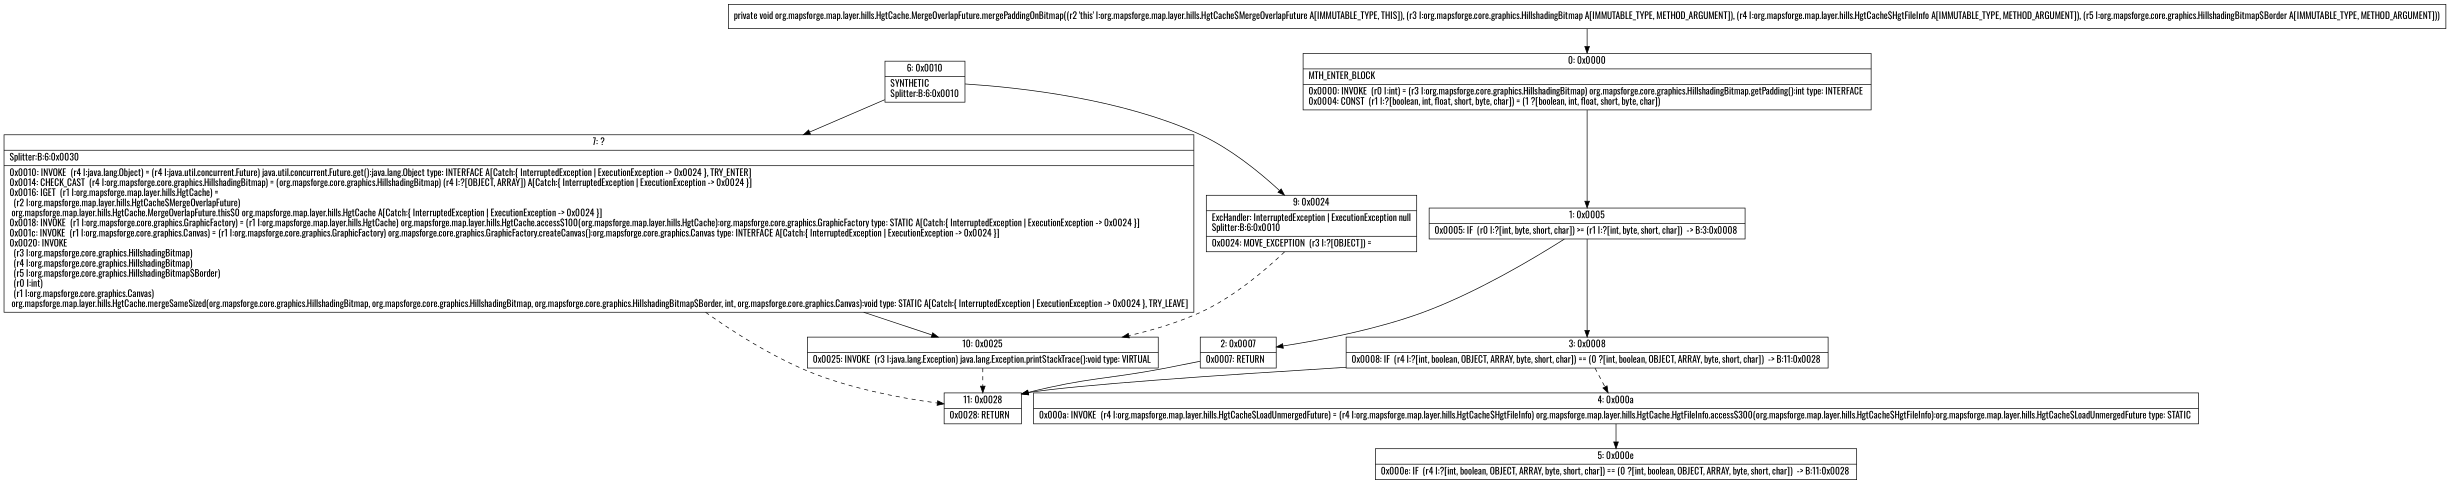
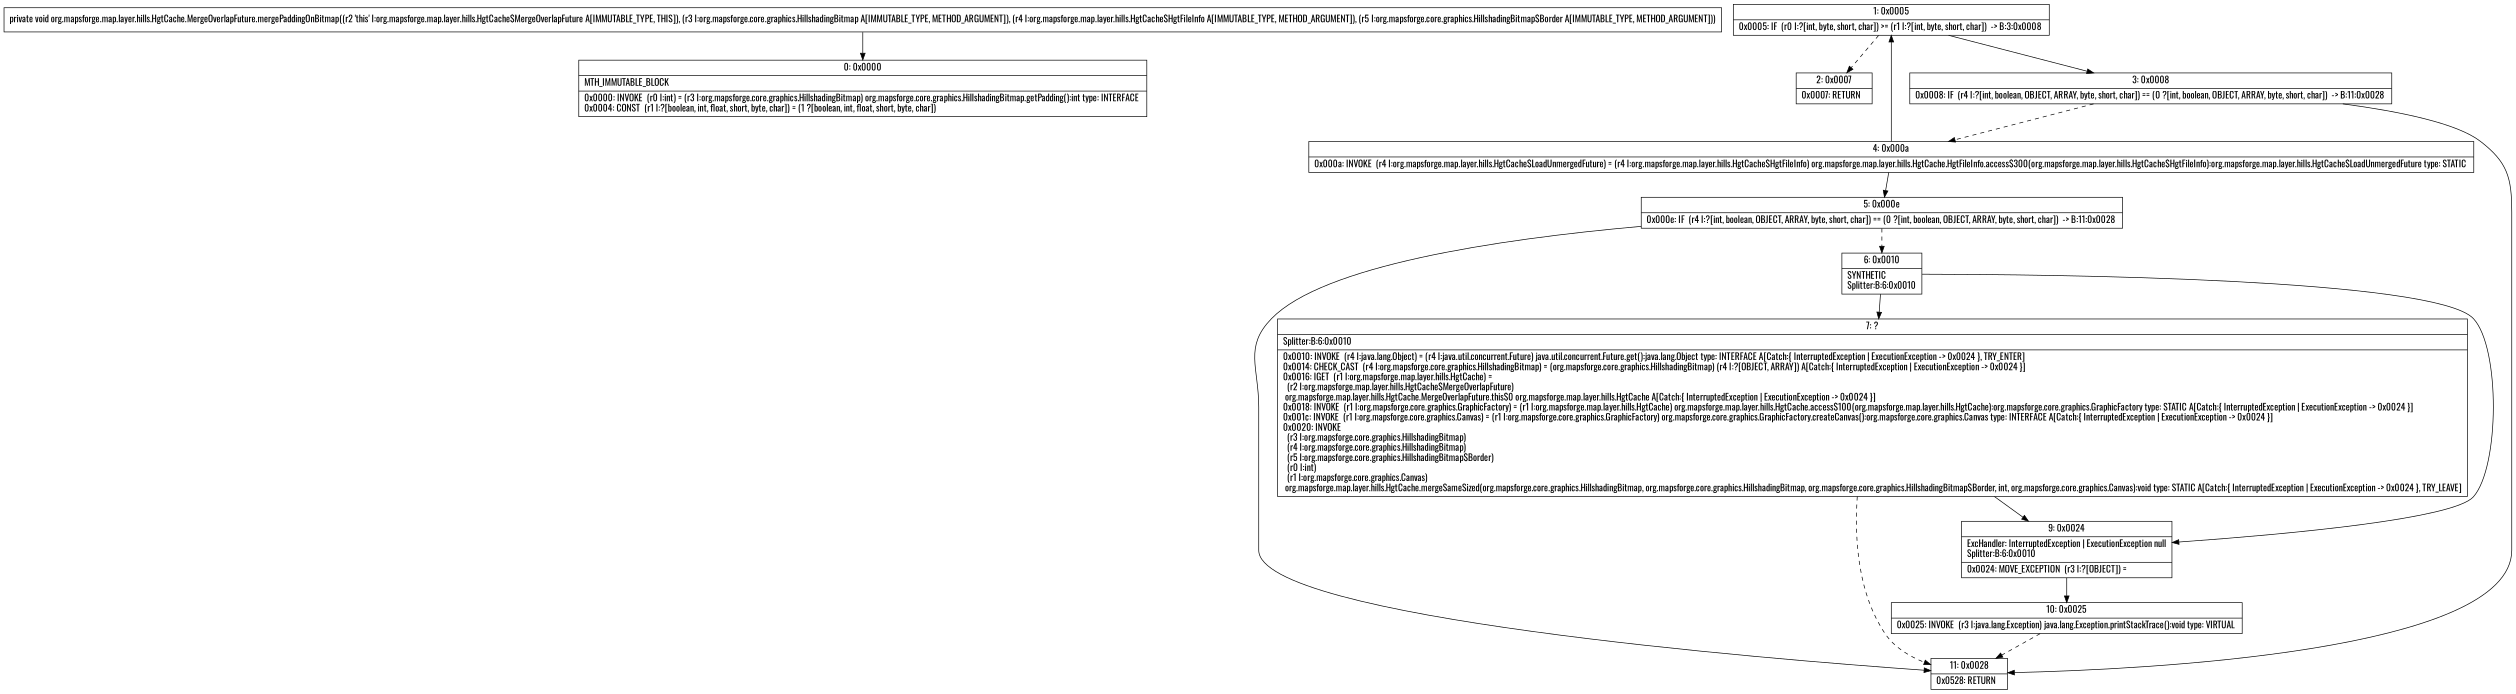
node "0: 0x0000": text "MTH_ENTER_BLOCK" -> "MTH_IMMUTABLE_BLOCK"
edge "0: 0x0000" -> "1: 0x0005": now "4: 0x000a" -> "1: 0x0005"
node "7: ?": text "Splitter:B:6:0x0030" -> "Splitter:B:6:0x0010"
edge "5: 0x000e" -> "6: 0x0010": added
edge "9: 0x0024" -> "10: 0x0025": style dashed -> solid
edge "1: 0x0005" -> "2: 0x0007": style solid -> dashed
edge "7: ?" -> "10: 0x0025": now "7: ?" -> "9: 0x0024"
edge "2: 0x0007" -> "11: 0x0028": now "5: 0x000e" -> "11: 0x0028"
node "11: 0x0028": text "0x0028: RETURN" -> "0x0528: RETURN"
